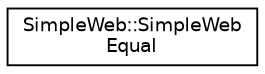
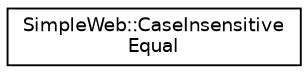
node "SimpleWeb::SimpleWeb Equal": label "SimpleWeb::SimpleWeb Equal" -> "SimpleWeb::CaseInsensitive Equal"
